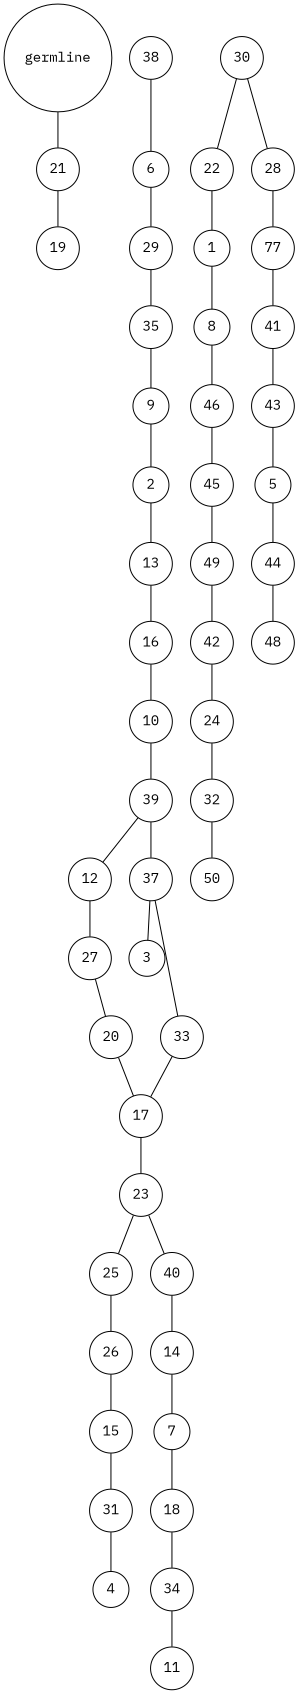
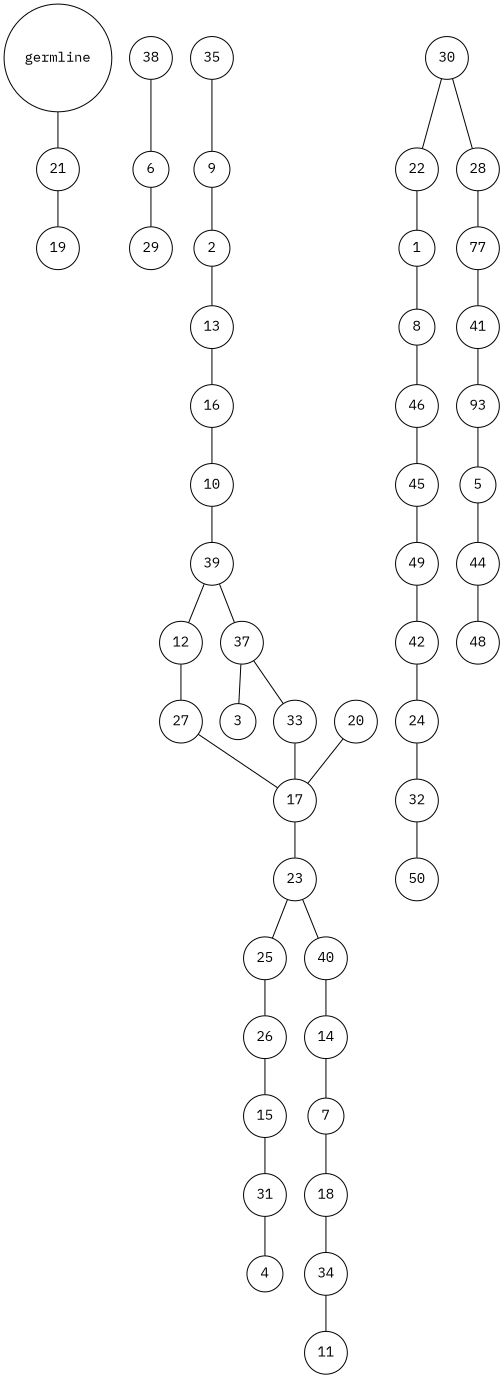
edge "29" -- "35": removed
node "43": label "43" -> "93"
edge "27" -- "20": now "27" -- "17"
